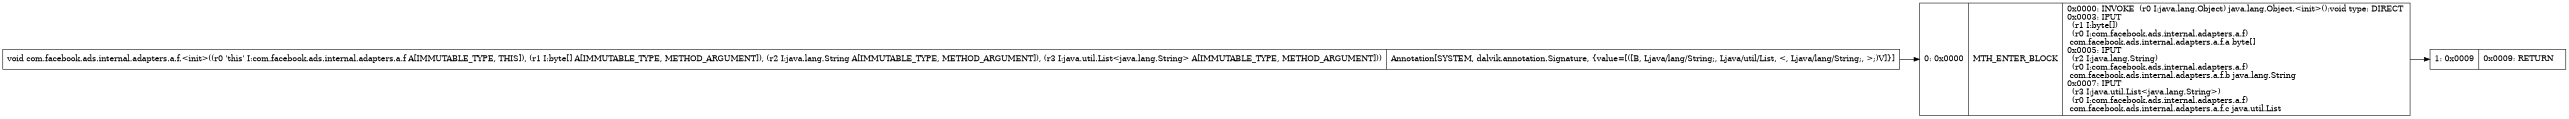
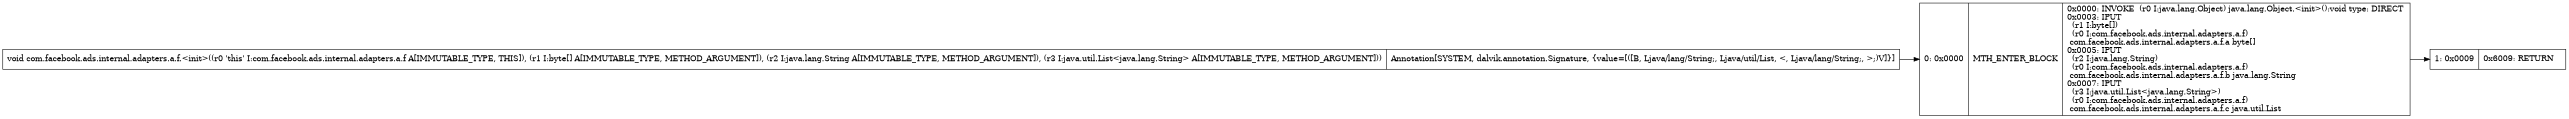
node "1: 0x0009": text "0x0009: RETURN" -> "0x6009: RETURN"
